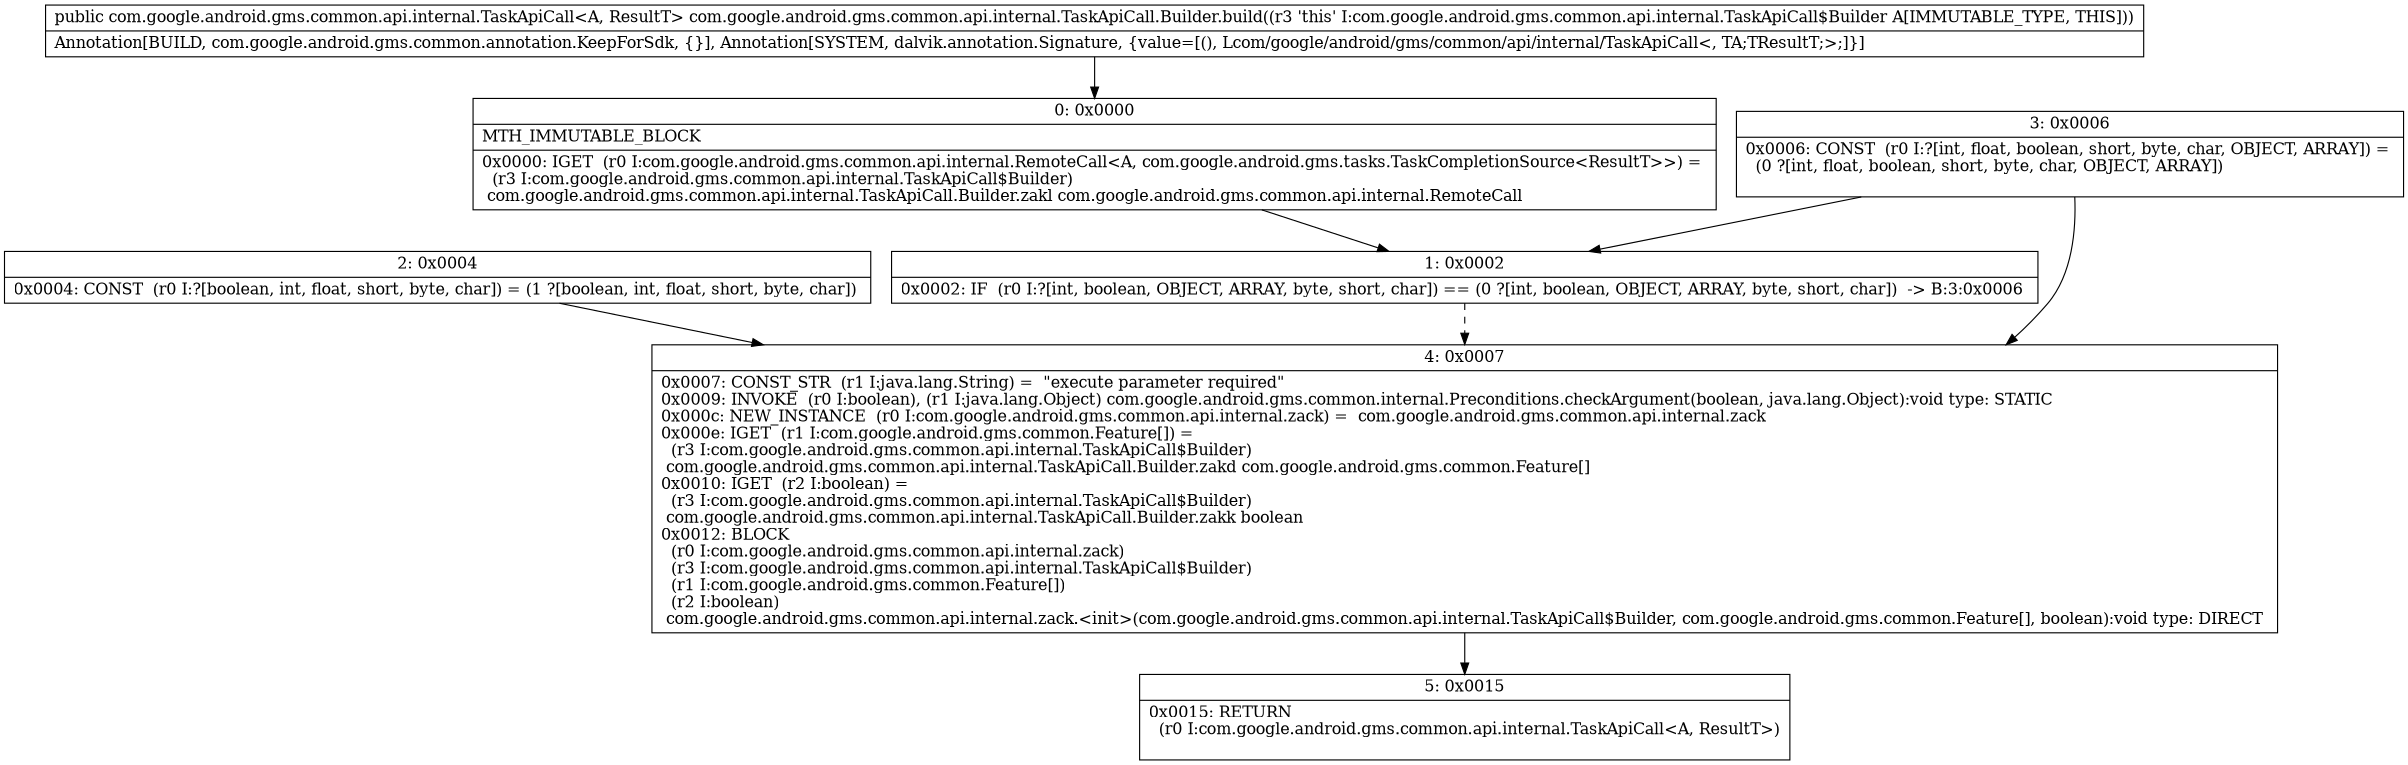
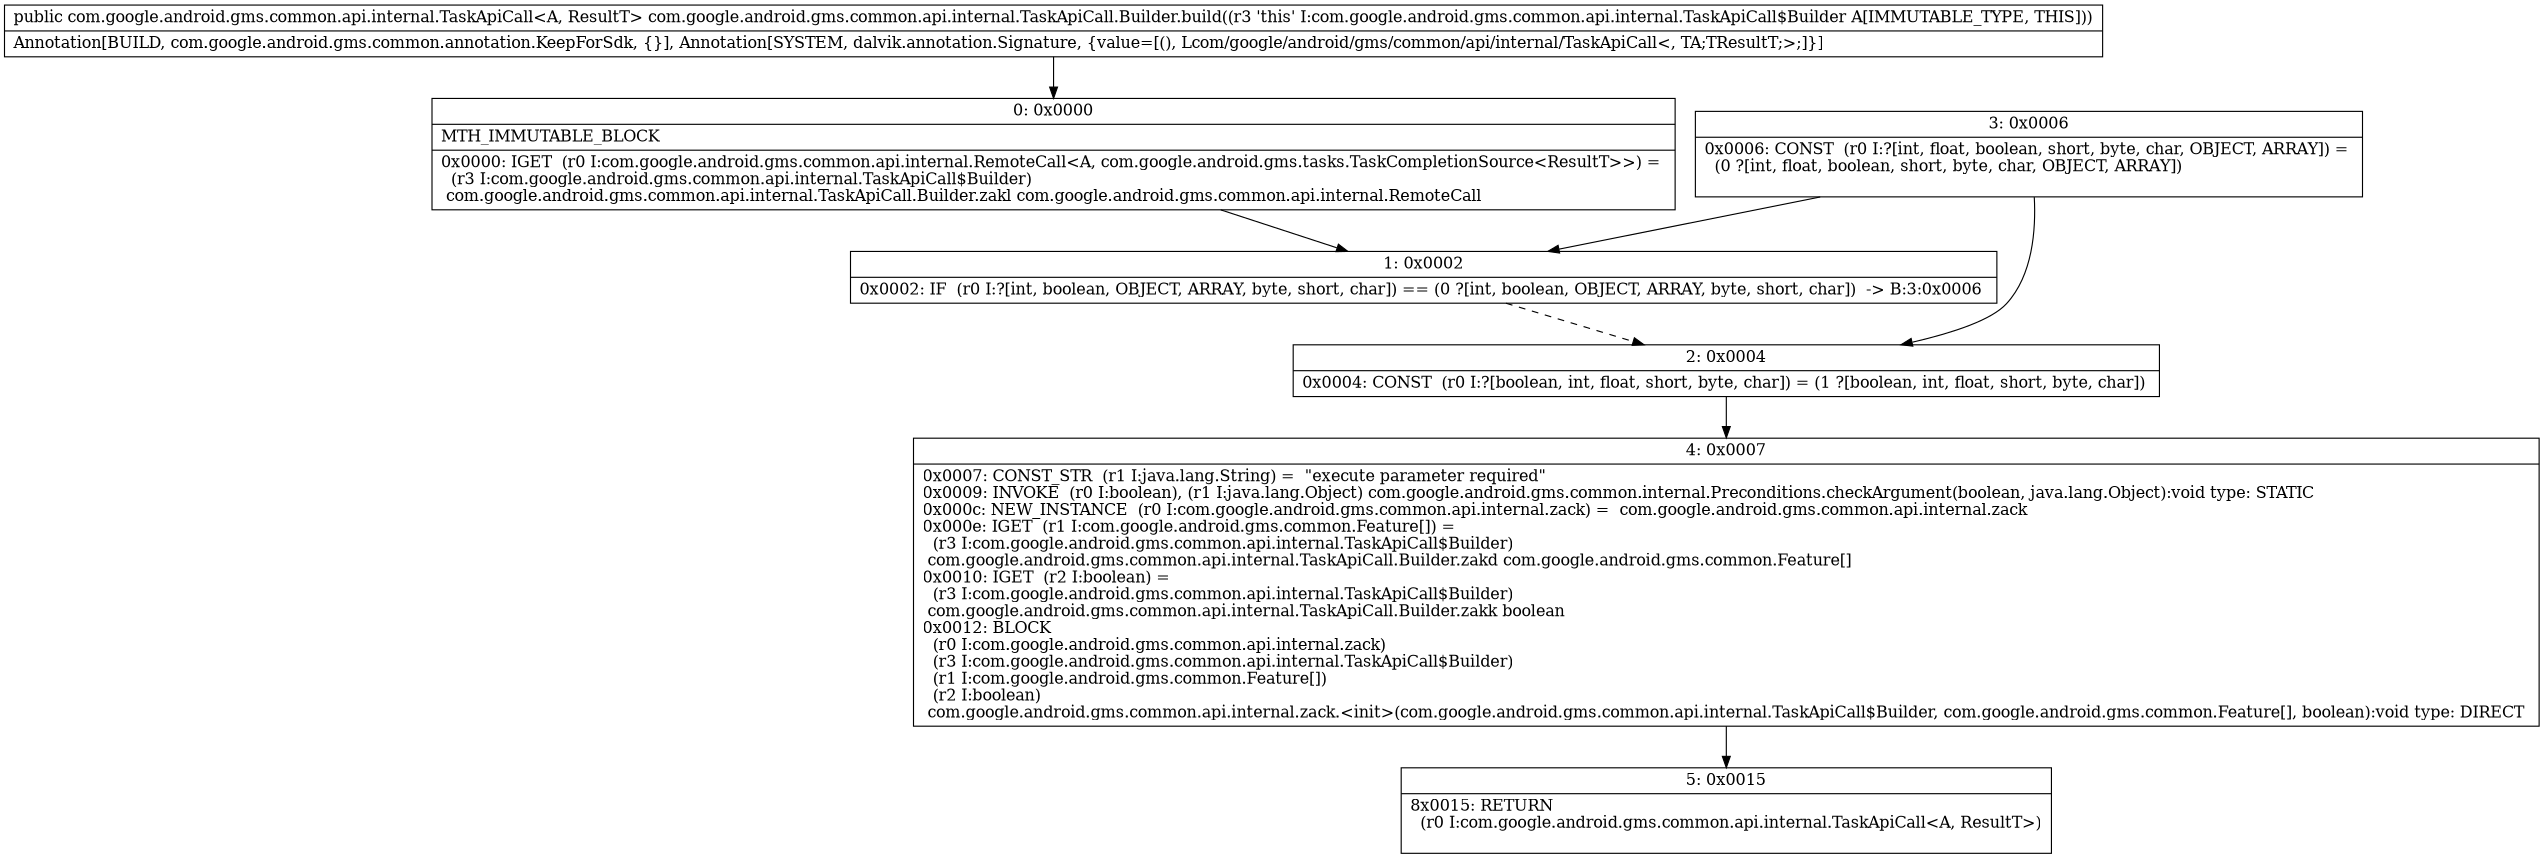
edge "3: 0x0006" -> "4: 0x0007": now "3: 0x0006" -> "2: 0x0004"
edge "1: 0x0002" -> "4: 0x0007": now "1: 0x0002" -> "2: 0x0004"
node "5: 0x0015": text "0x0015: RETURN" -> "8x0015: RETURN"
